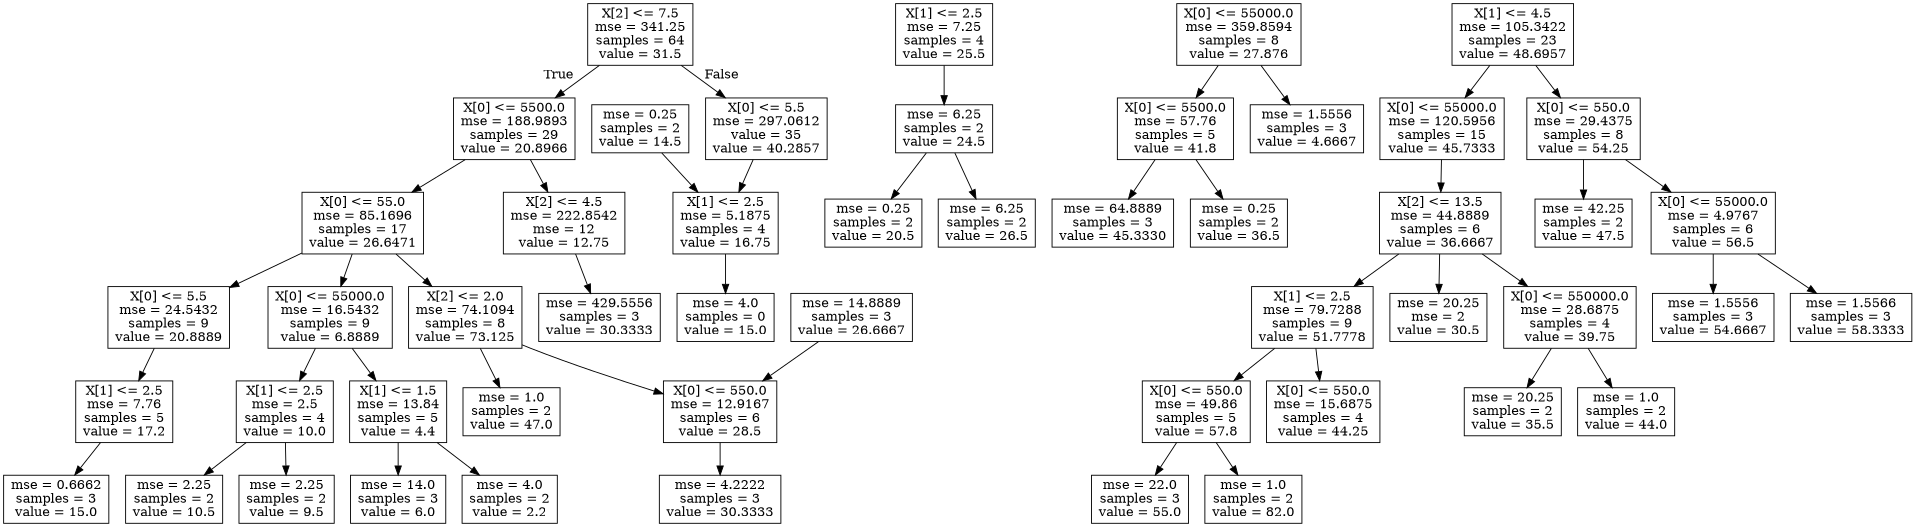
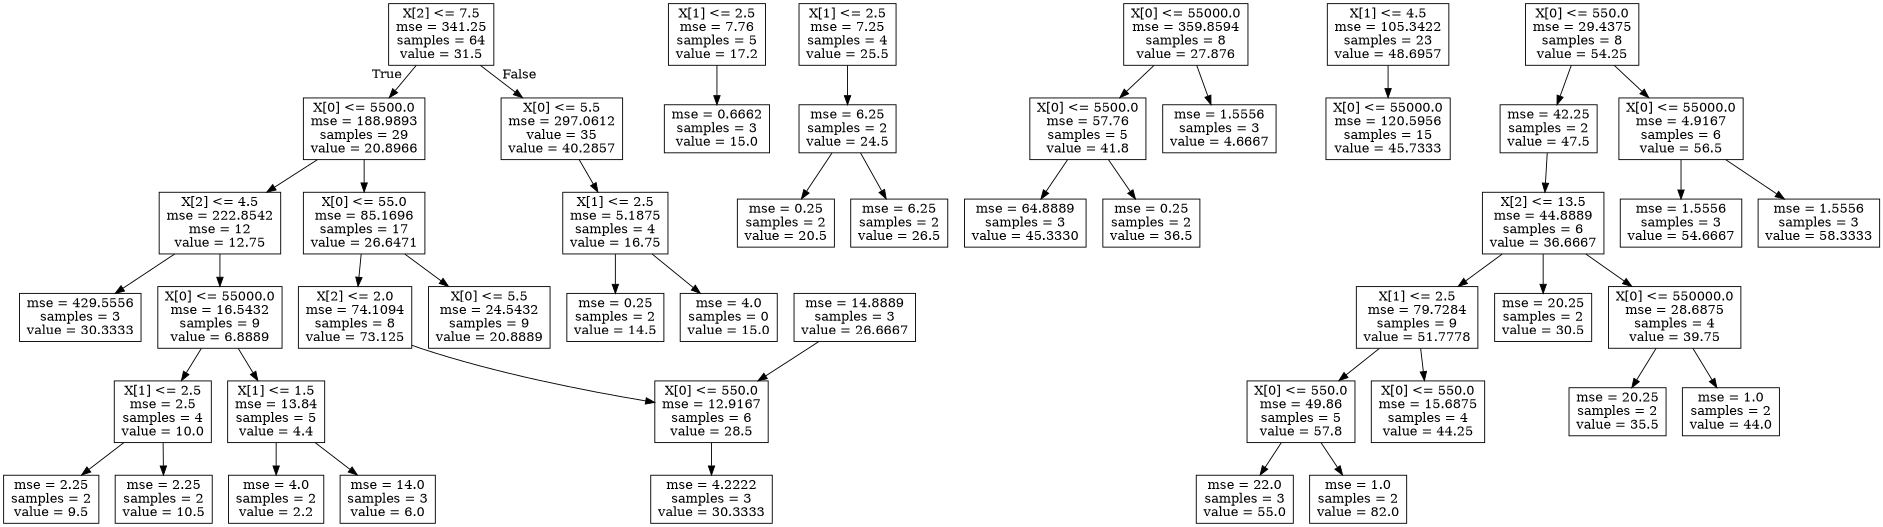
edge "X[1] <= 4.5 mse = 105.3422 samples = 23 value = 48.6957" -> "X[0] <= 550.0 mse = 29.4375 samples = 8 value = 54.25": removed
edge "mse = 0.25 samples = 2 value = 14.5" -> "X[1] <= 2.5 mse = 5.1875 samples = 4 value = 16.75": reversed
edge "X[0] <= 55000.0 mse = 120.5956 samples = 15 value = 45.7333" -> "X[2] <= 13.5 mse = 44.8889 samples = 6 value = 36.6667": now "mse = 42.25 samples = 2 value = 47.5" -> "X[2] <= 13.5 mse = 44.8889 samples = 6 value = 36.6667"
node "X[0] <= 55000.0 mse = 4.9767 samples = 6 value = 56.5": label "X[0] <= 55000.0 mse = 4.9767 samples = 6 value = 56.5" -> "X[0] <= 55000.0 mse = 4.9167 samples = 6 value = 56.5"
edge "X[0] <= 55.0 mse = 85.1696 samples = 17 value = 26.6471" -> "X[0] <= 55000.0 mse = 16.5432 samples = 9 value = 6.8889": now "X[2] <= 4.5 mse = 222.8542 mse = 12 value = 12.75" -> "X[0] <= 55000.0 mse = 16.5432 samples = 9 value = 6.8889"
node "X[1] <= 2.5 mse = 79.7288 samples = 9 value = 51.7778": label "X[1] <= 2.5 mse = 79.7288 samples = 9 value = 51.7778" -> "X[1] <= 2.5 mse = 79.7284 samples = 9 value = 51.7778"
node "mse = 20.25 mse = 2 value = 30.5": label "mse = 20.25 mse = 2 value = 30.5" -> "mse = 20.25 samples = 2 value = 30.5"
node "mse = 1.5566 samples = 3 value = 58.3333": label "mse = 1.5566 samples = 3 value = 58.3333" -> "mse = 1.5556 samples = 3 value = 58.3333"
edge "X[0] <= 5.5 mse = 24.5432 samples = 9 value = 20.8889" -> "X[1] <= 2.5 mse = 7.76 samples = 5 value = 17.2": removed
node "mse = 1.0 samples = 2 value = 47.0": removed
